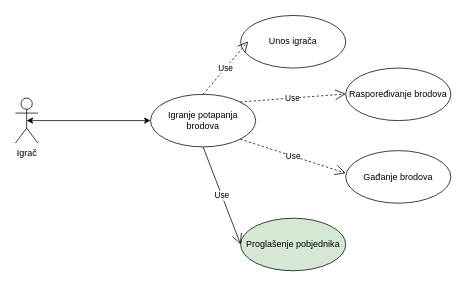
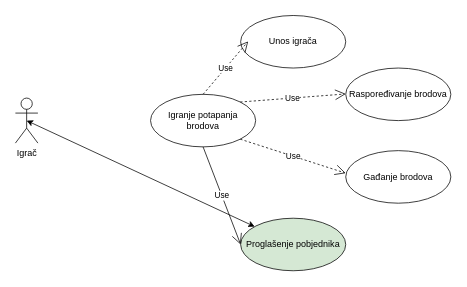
edge "Igrač" -- "Igranje potapanja brodova": now "Igrač" -- "Proglašenje pobjednika"
